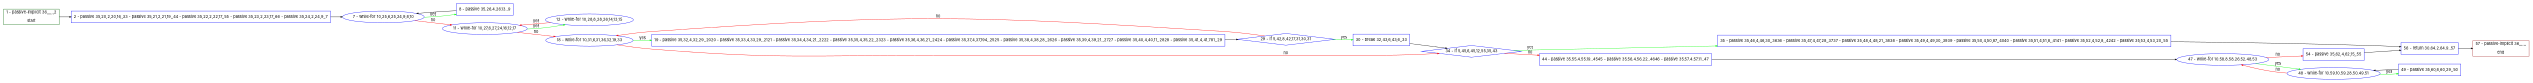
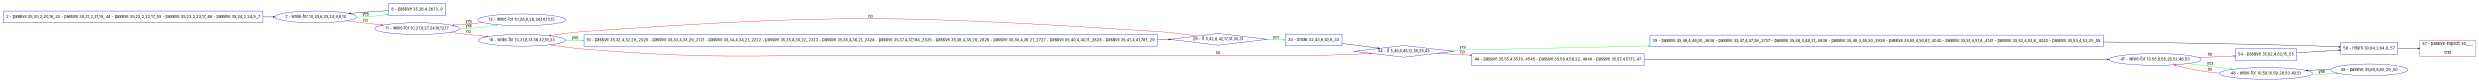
node "1 - passive-implicit 36,,,,,,2 start": removed
node "49 - passive 35,60,8,60,29,,50": shape box -> ellipse
